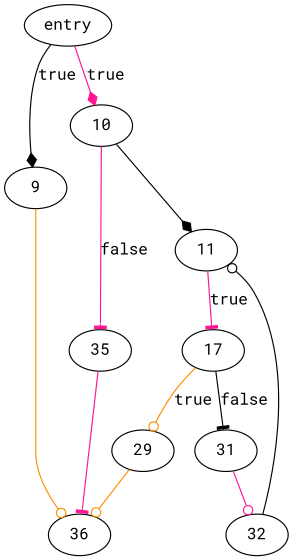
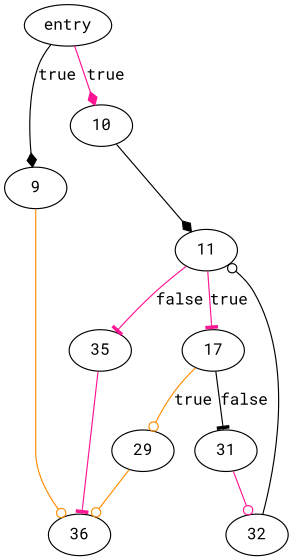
edge "10" -> "35": now "11" -> "35"
